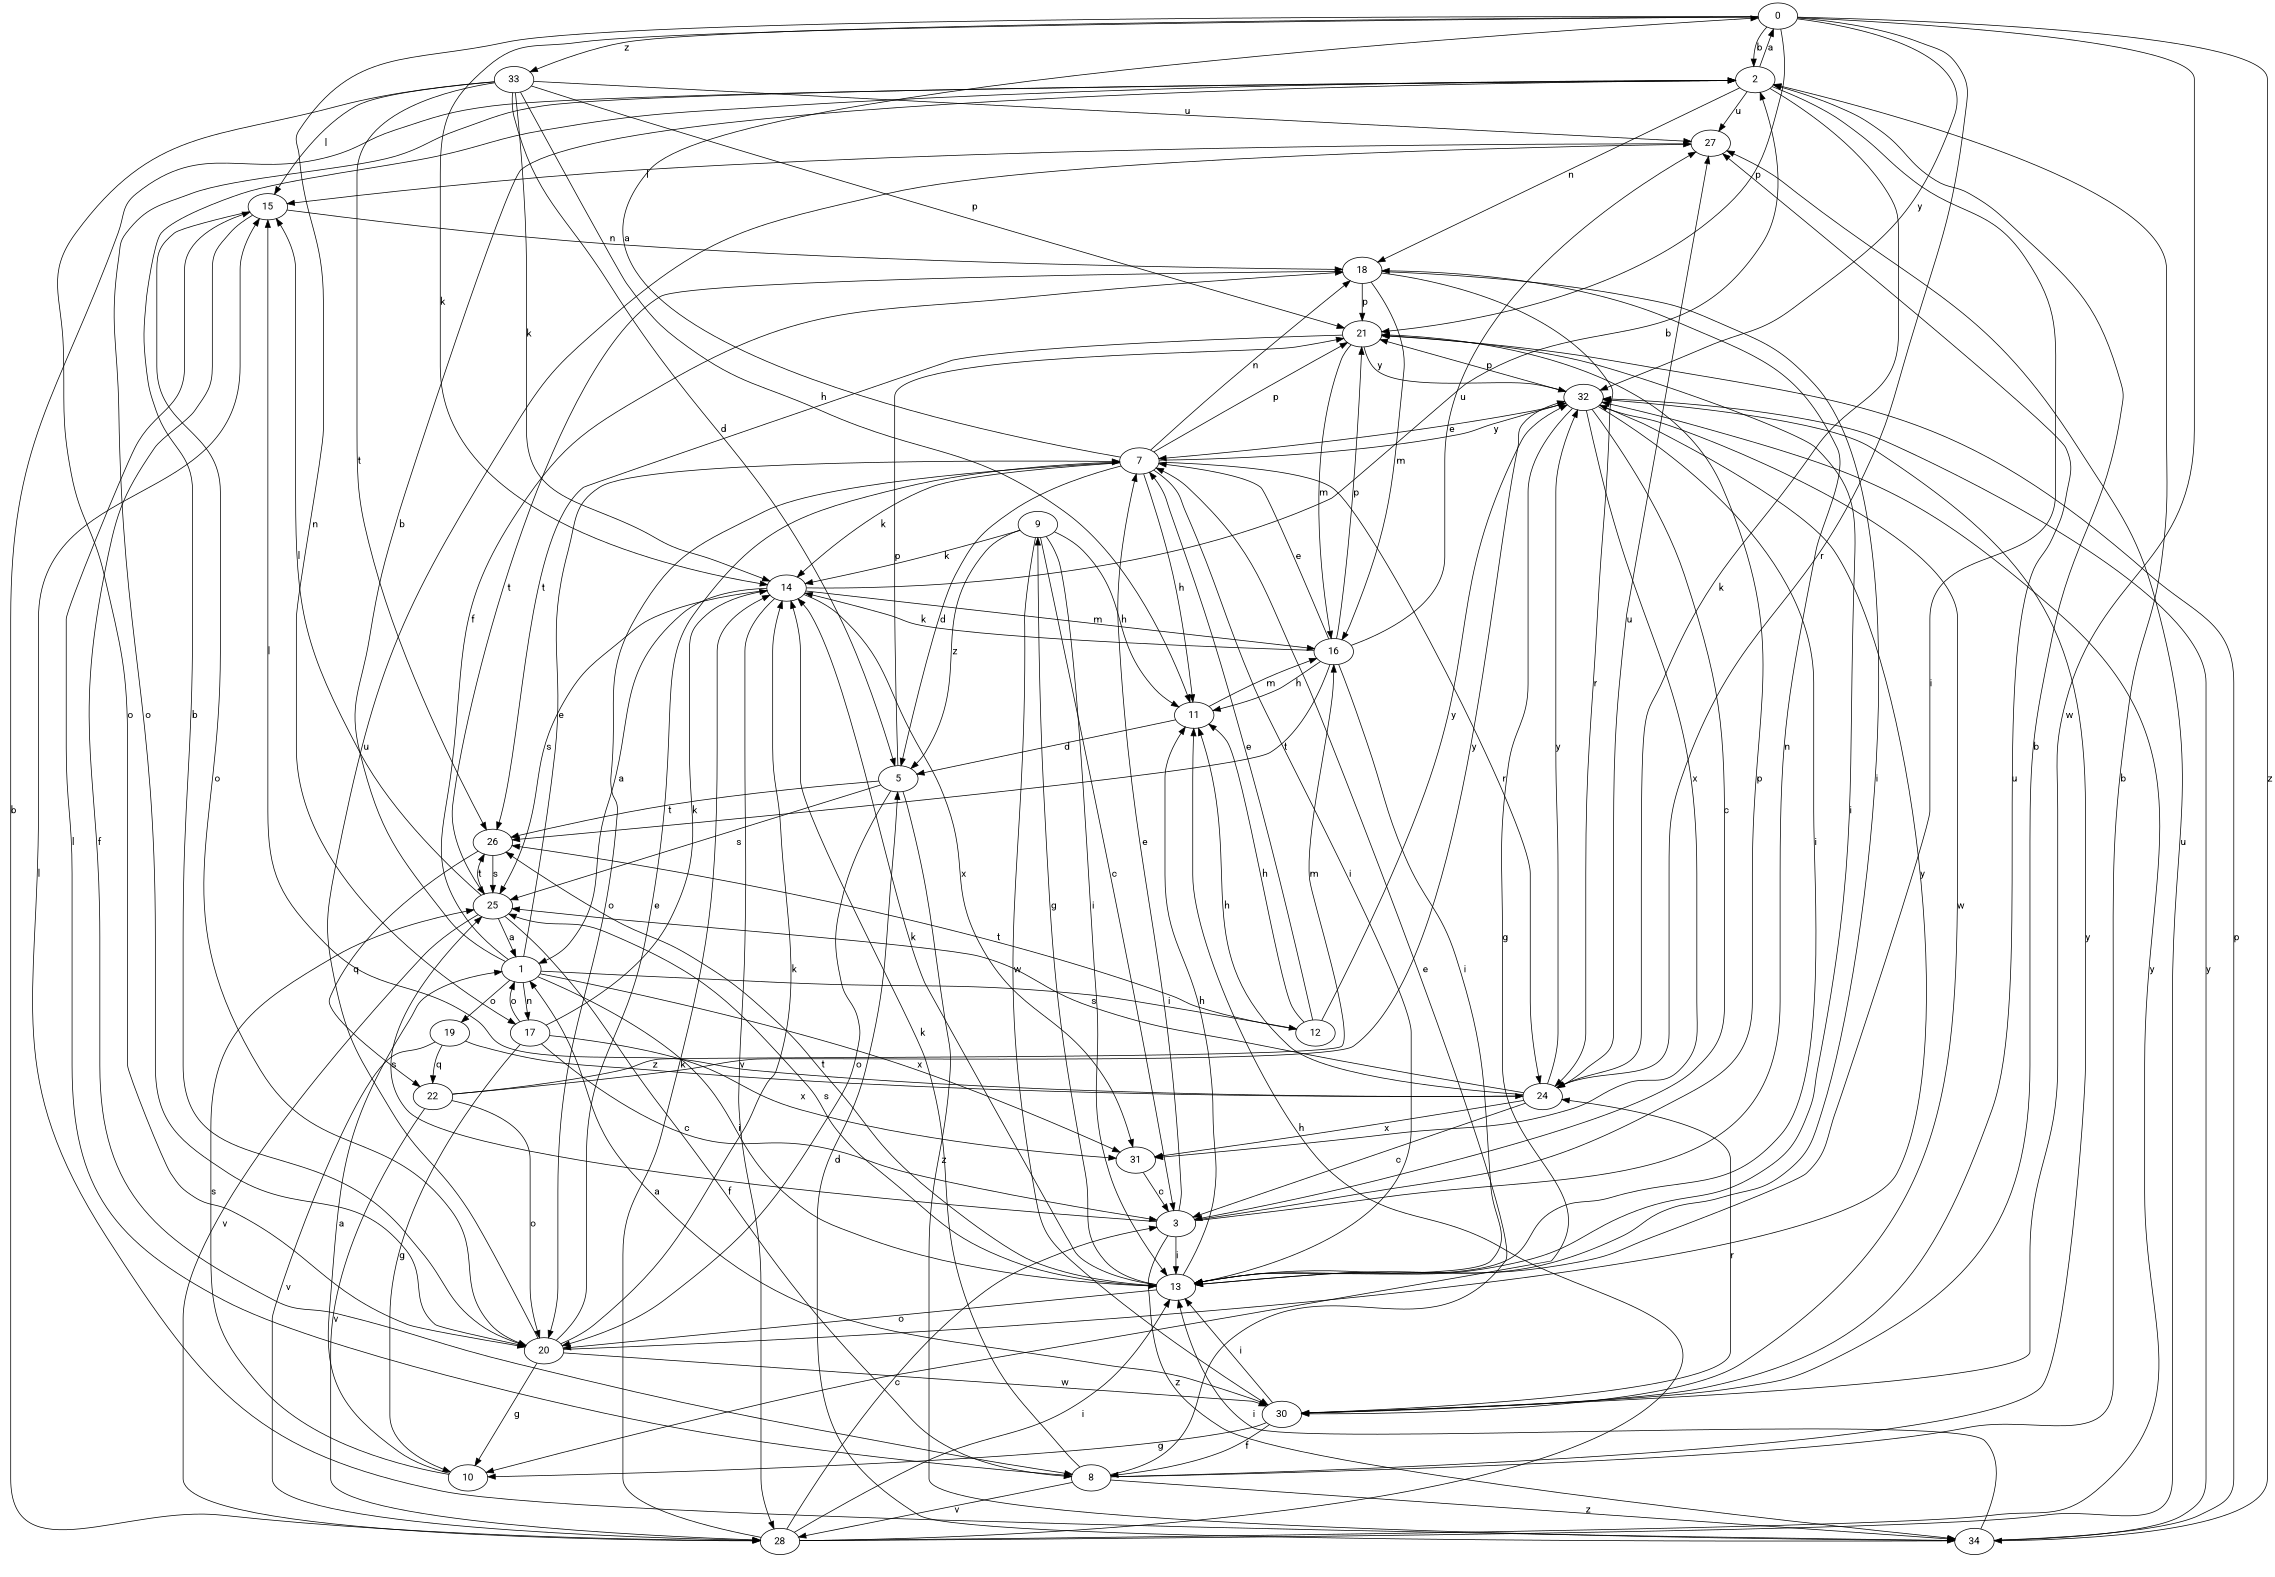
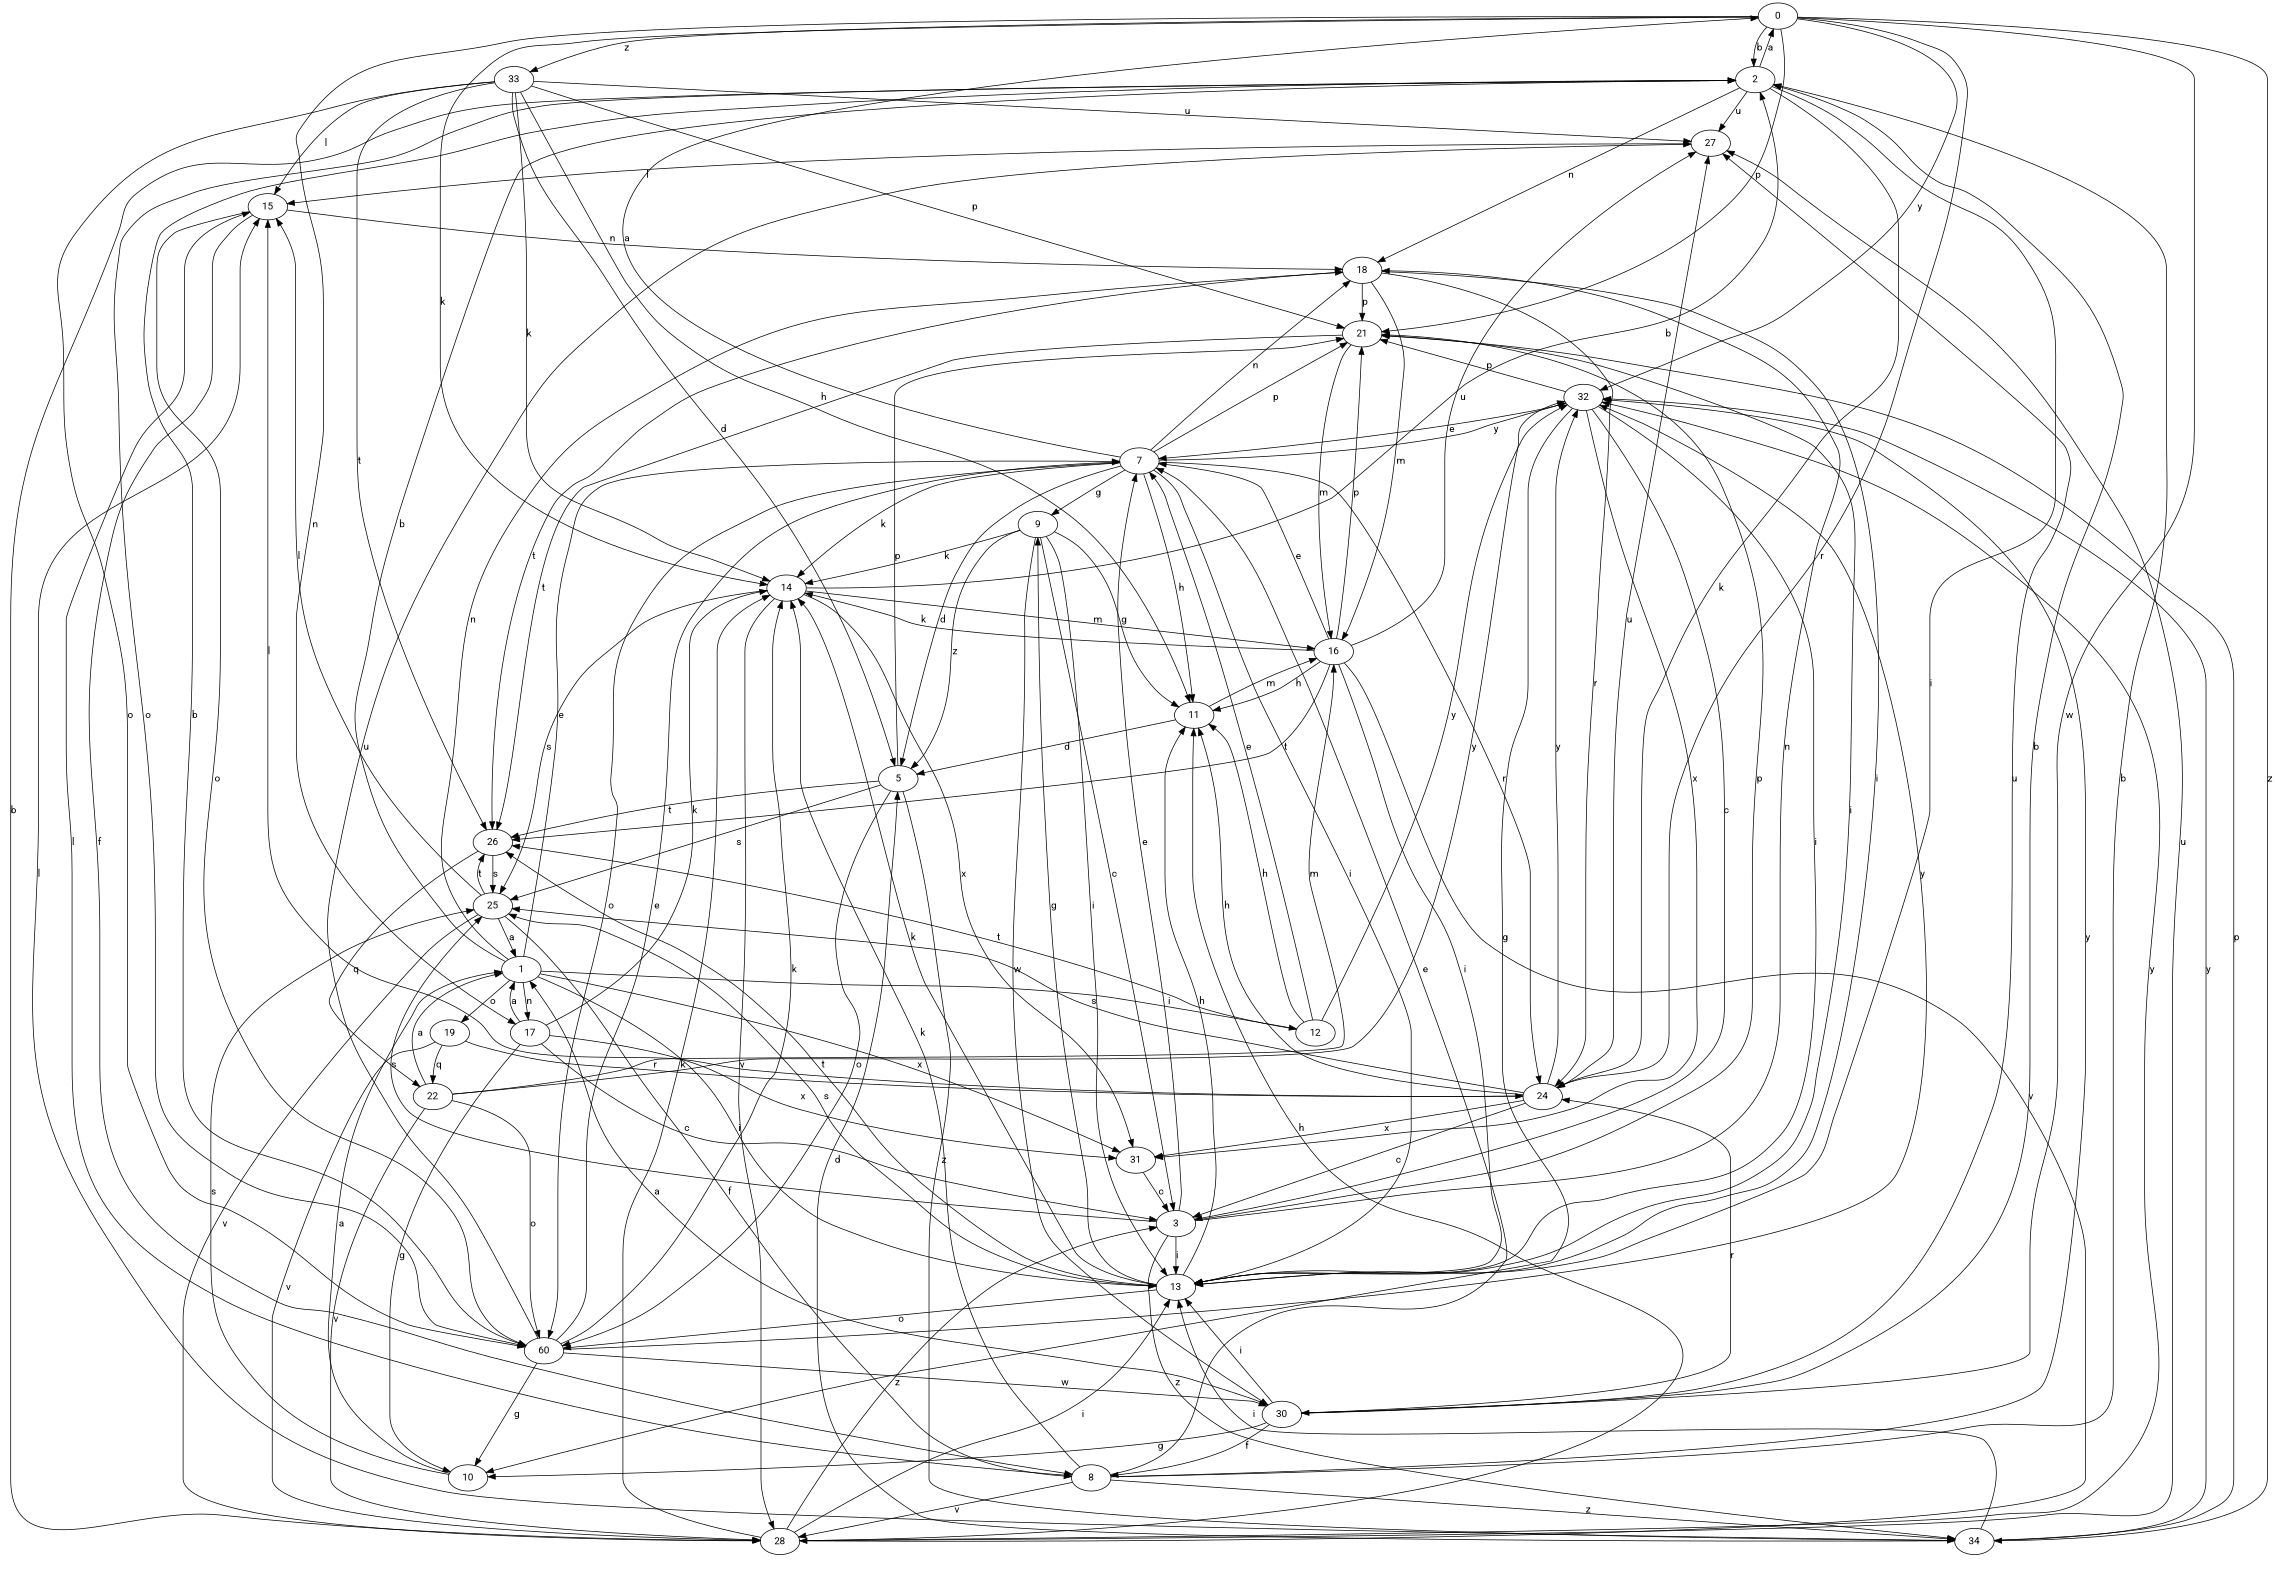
edge "18" -> "25": now "18" -> "26"
edge "21" -> "32": removed, label "y"
edge "7" -> "9": added, label "g"
edge "1" -> "18": label "f" -> "n"
edge "9" -> "11": label "h" -> "g"
edge "14" -> "1": now "22" -> "1"
edge "17" -> "1": label "o" -> "a"
edge "32" -> "30": removed, label "w"
edge "19" -> "24": label "z" -> "r"
node "20": label "20" -> "60"
edge "28" -> "3": label "c" -> "z"
edge "16" -> "28": added, label "v"
